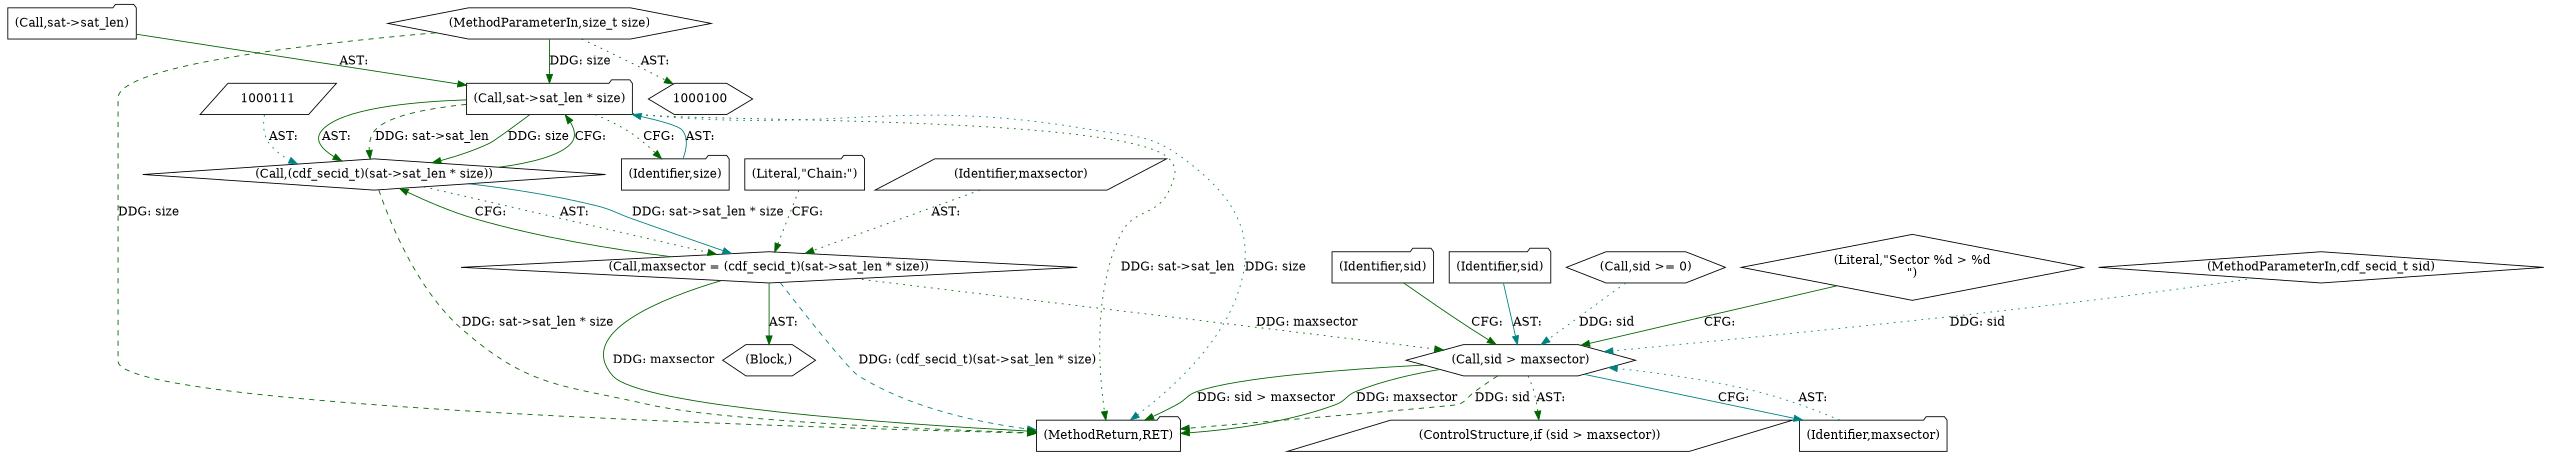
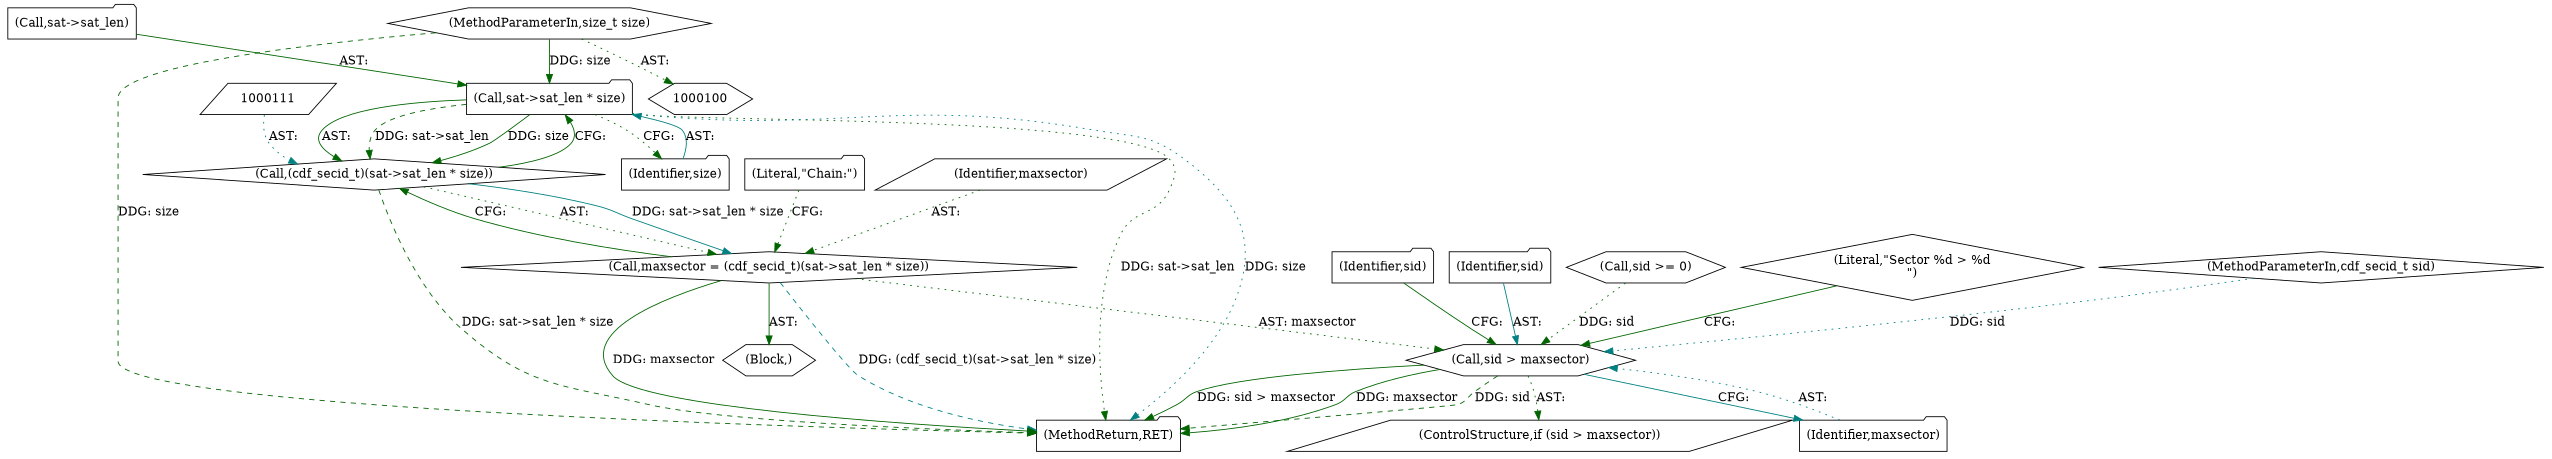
edge "(Call,sid >= 0)" -> "(Call,sid > maxsector)": color teal -> darkgreen
edge "(Call,maxsector = (cdf_secid_t)(sat->sat_len * size))" -> "(Call,sid > maxsector)": label "DDG: maxsector" -> "AST: maxsector"
